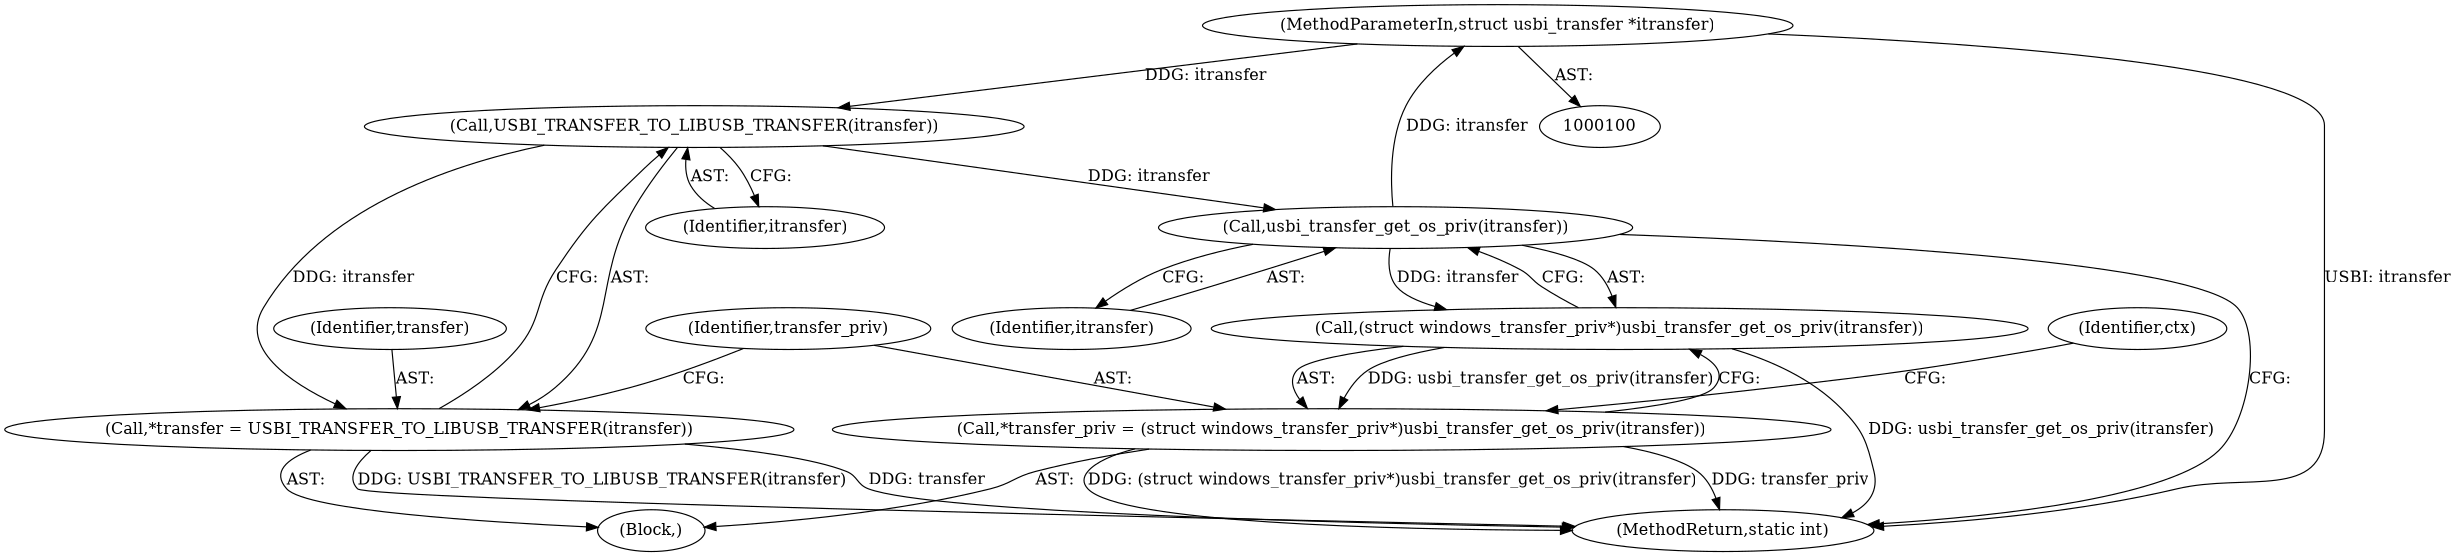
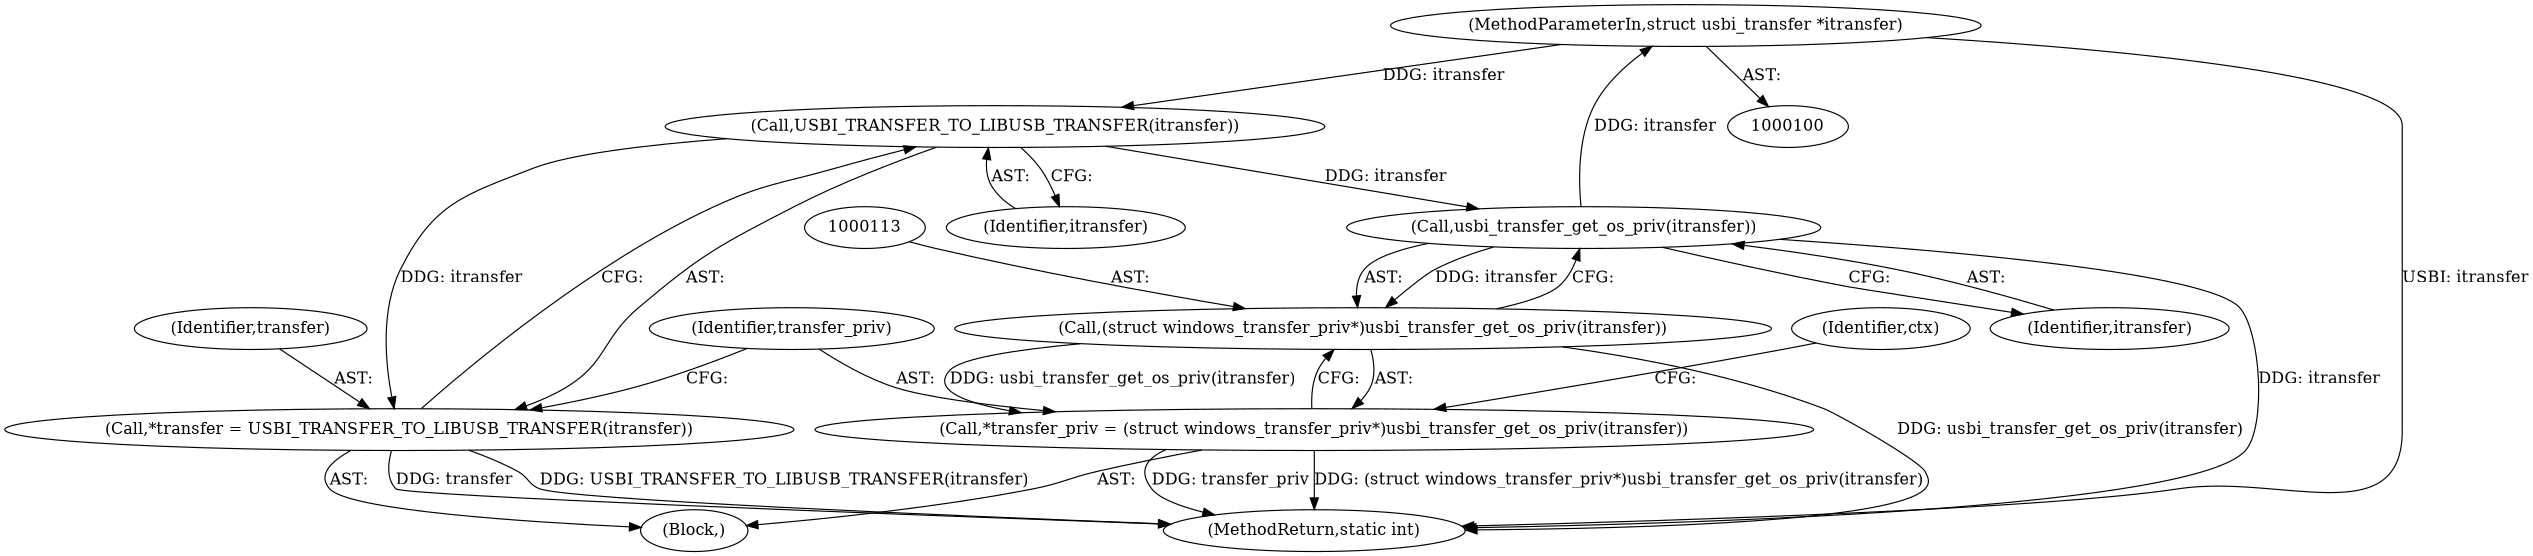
node "1000113": added
edge "(Call,usbi_transfer_get_os_priv(itransfer))" -> "(MethodReturn,static int)": label "CFG: " -> "DDG: itransfer"
